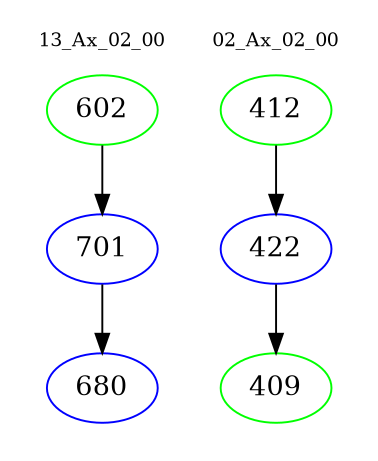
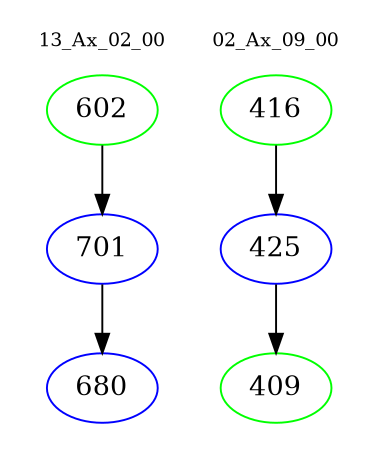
cluster "02_Ax_02_00": label "02_Ax_02_00" -> "02_Ax_09_00"
node "412": label "412" -> "416"
node "422": label "422" -> "425"
